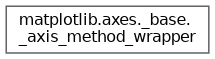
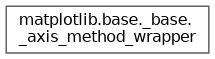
node "matplotlib.axes._base. _axis_method_wrapper": label "matplotlib.axes._base. _axis_method_wrapper" -> "matplotlib.base._base. _axis_method_wrapper"
